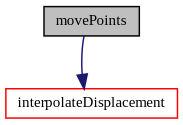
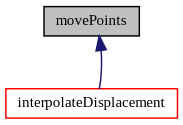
edge "movePoints" -> "interpolateDisplacement": reversed
